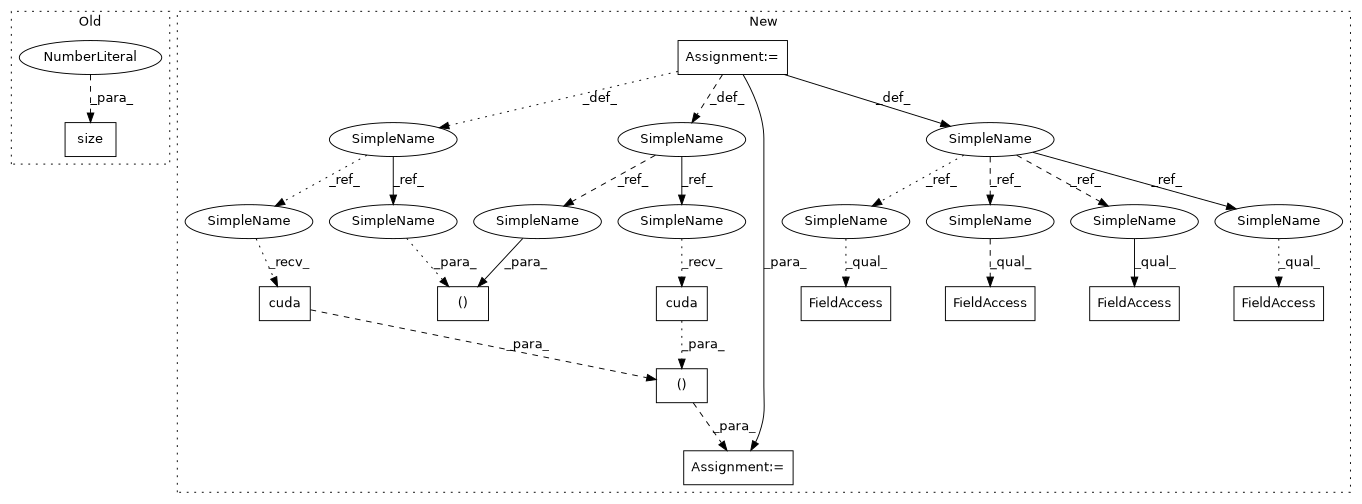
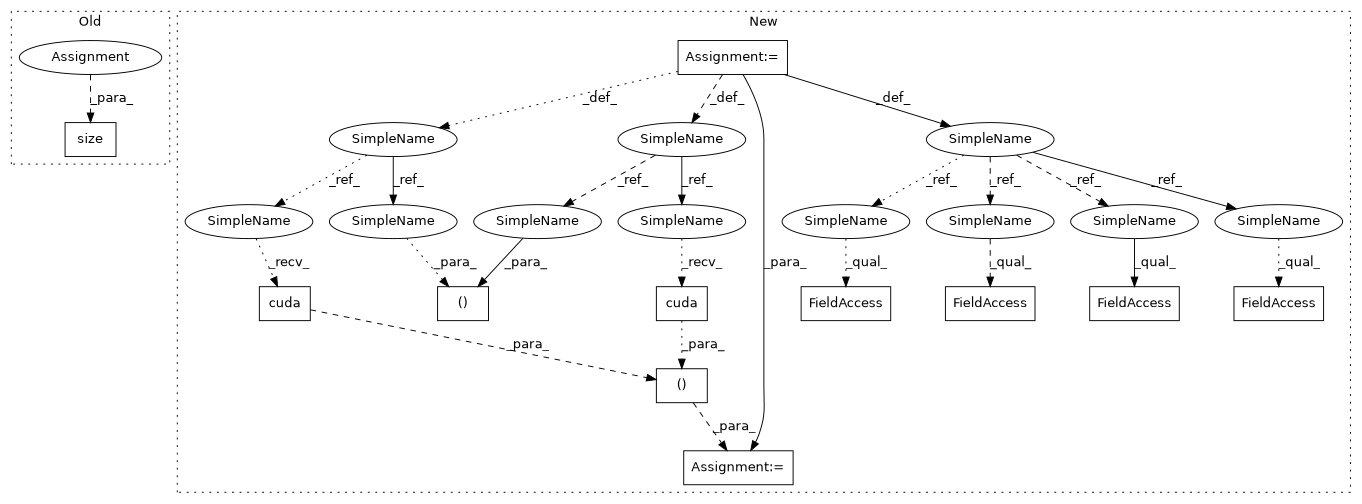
node "NumberLiteral": label "NumberLiteral" -> "Assignment"
